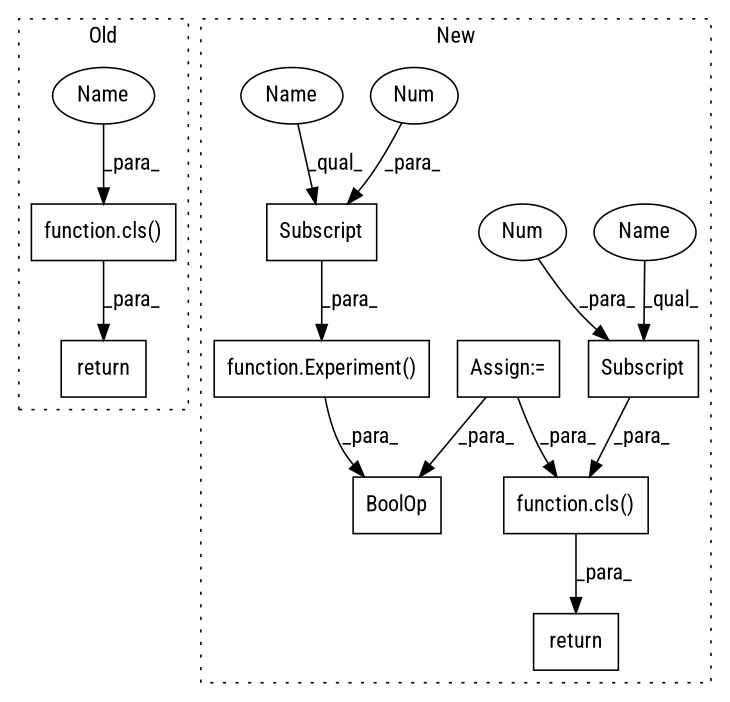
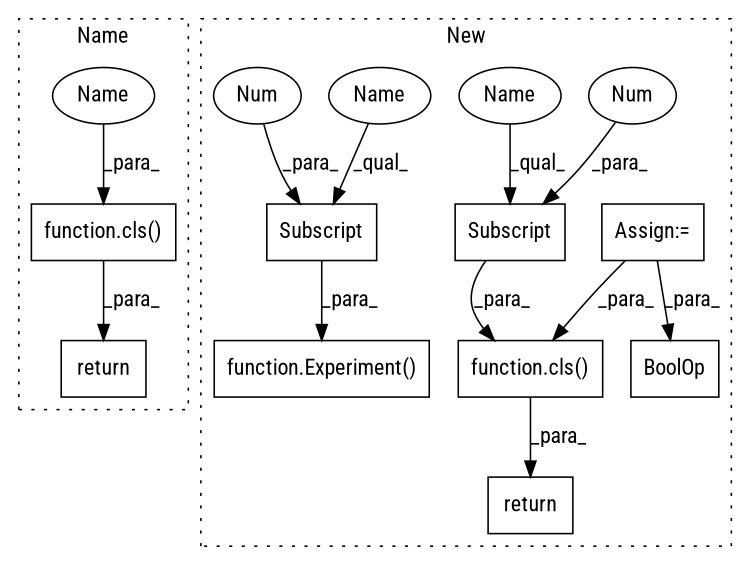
cluster "Old": label "Old" -> "Name"
edge "function.Experiment()" -> "BoolOp": removed, label "_para_"
